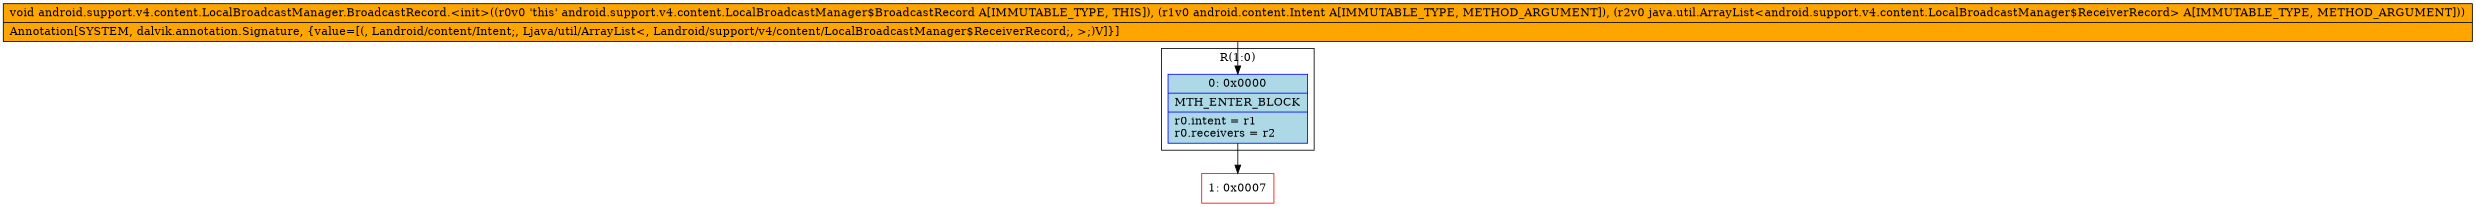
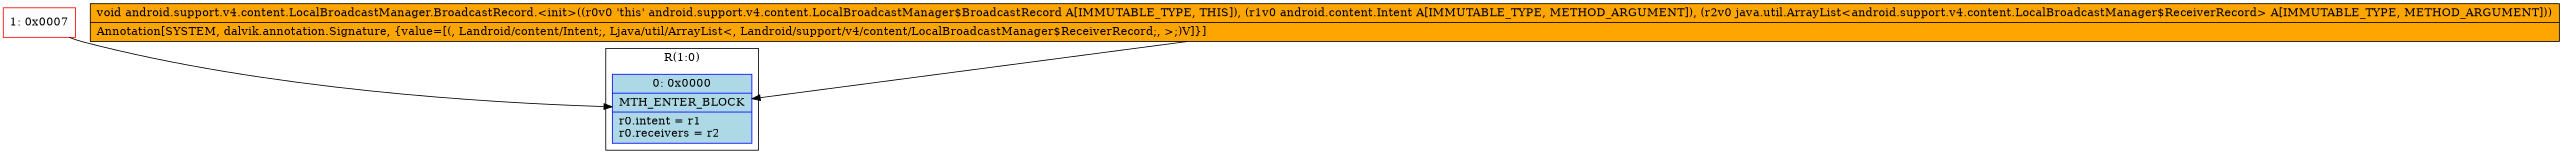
edge "0: 0x0000" -> "1: 0x0007": reversed
